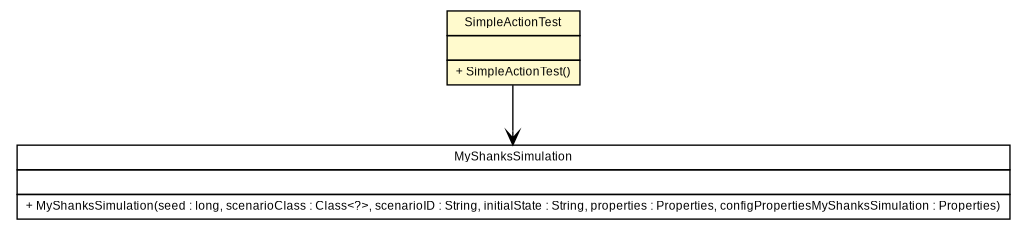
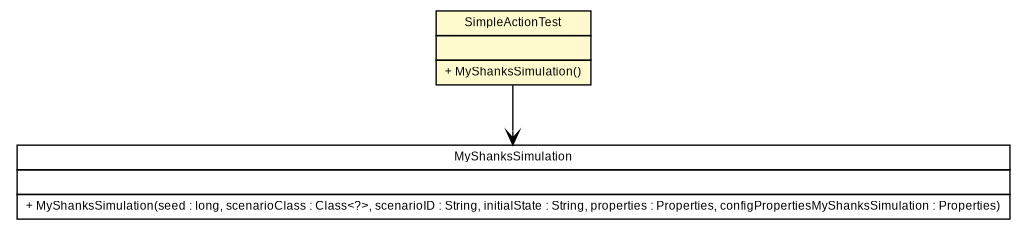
node "SimpleActionTest": text "+ SimpleActionTest()" -> "+ MyShanksSimulation()"
